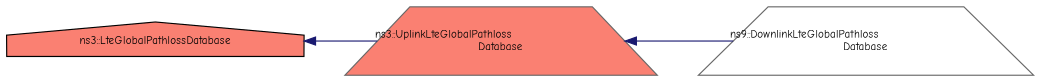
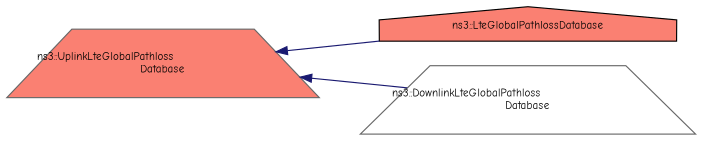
edge "ns3::UplinkLteGlobalPathloss Database" -> "ns3::LteGlobalPathlossDatabase": reversed
node "ns9::DownlinkLteGlobalPathloss Database": label "ns9::DownlinkLteGlobalPathloss Database" -> "ns3::DownlinkLteGlobalPathloss Database"
